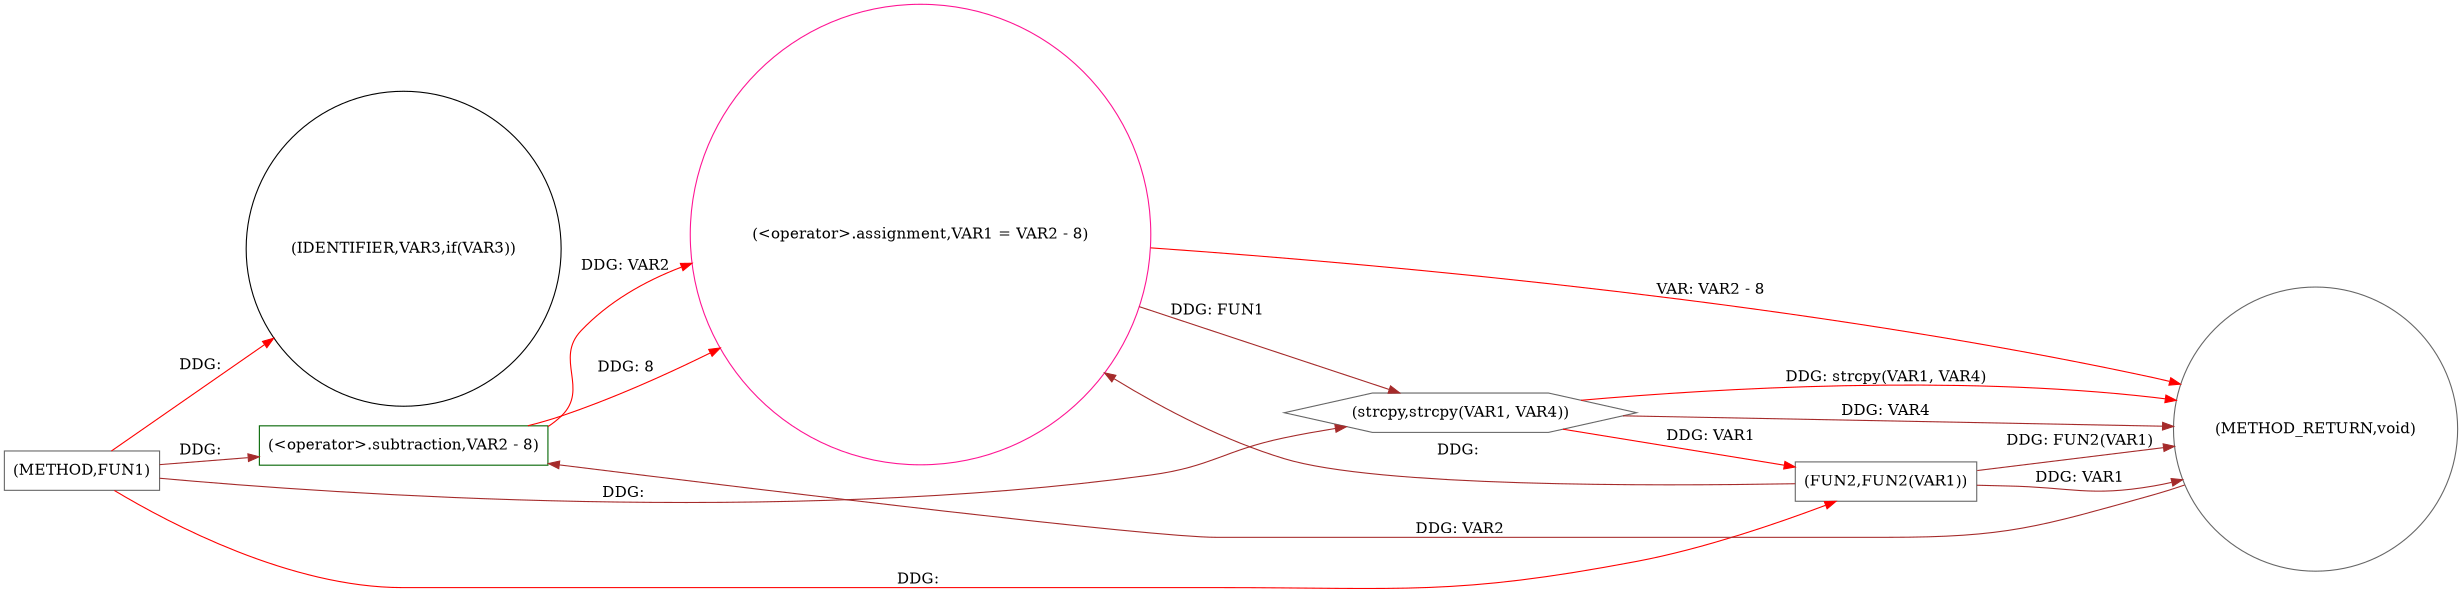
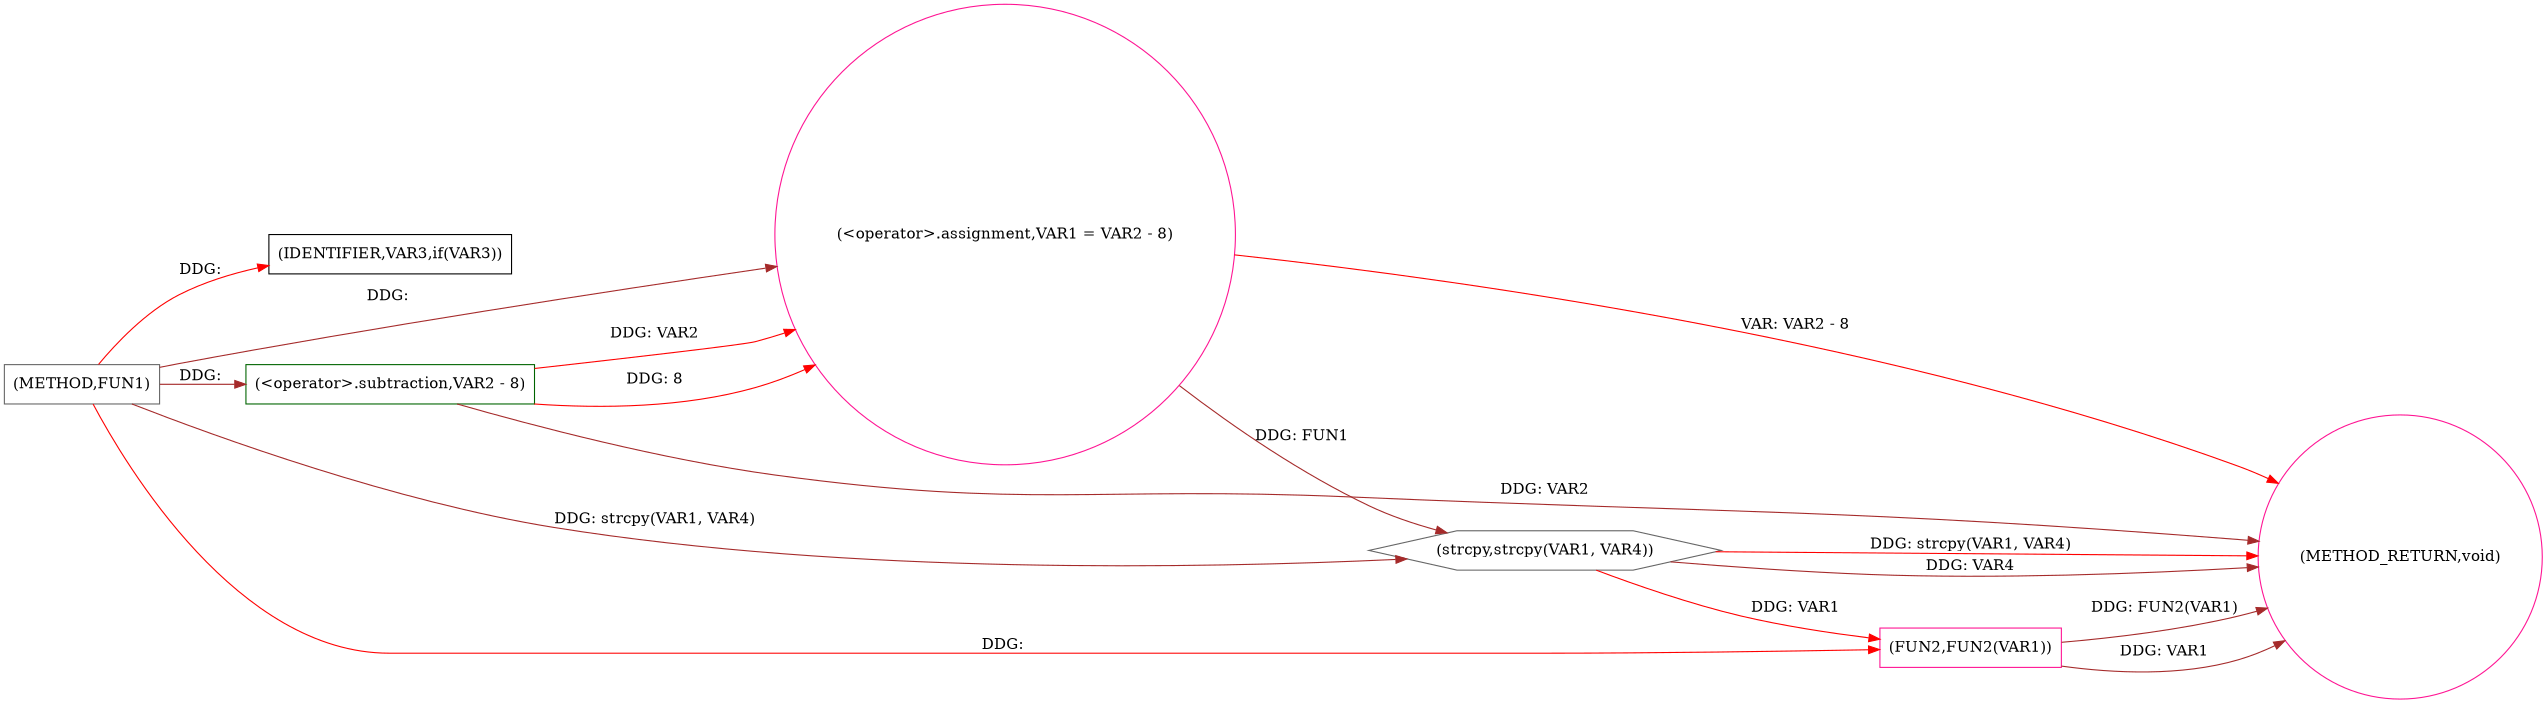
node "(IDENTIFIER,VAR3,if(VAR3))": shape circle -> box
node "(METHOD_RETURN,void)": color gray40 -> deeppink
edge "(FUN2,FUN2(VAR1))" -> "(<operator>.assignment,VAR1 = VAR2 - 8)": now "(METHOD,FUN1)" -> "(<operator>.assignment,VAR1 = VAR2 - 8)"
node "(FUN2,FUN2(VAR1))": color gray40 -> deeppink
edge "(METHOD,FUN1)" -> "(strcpy,strcpy(VAR1, VAR4))": label "DDG: " -> "DDG: strcpy(VAR1, VAR4)"
edge "(METHOD_RETURN,void)" -> "(<operator>.subtraction,VAR2 - 8)": reversed
